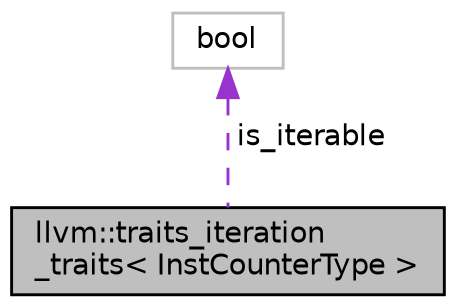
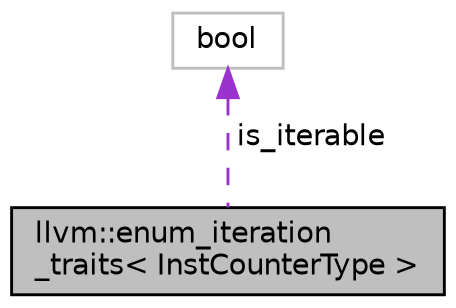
node "llvm::traits_iteration _traits< InstCounterType >": label "llvm::traits_iteration _traits< InstCounterType >" -> "llvm::enum_iteration _traits< InstCounterType >"
